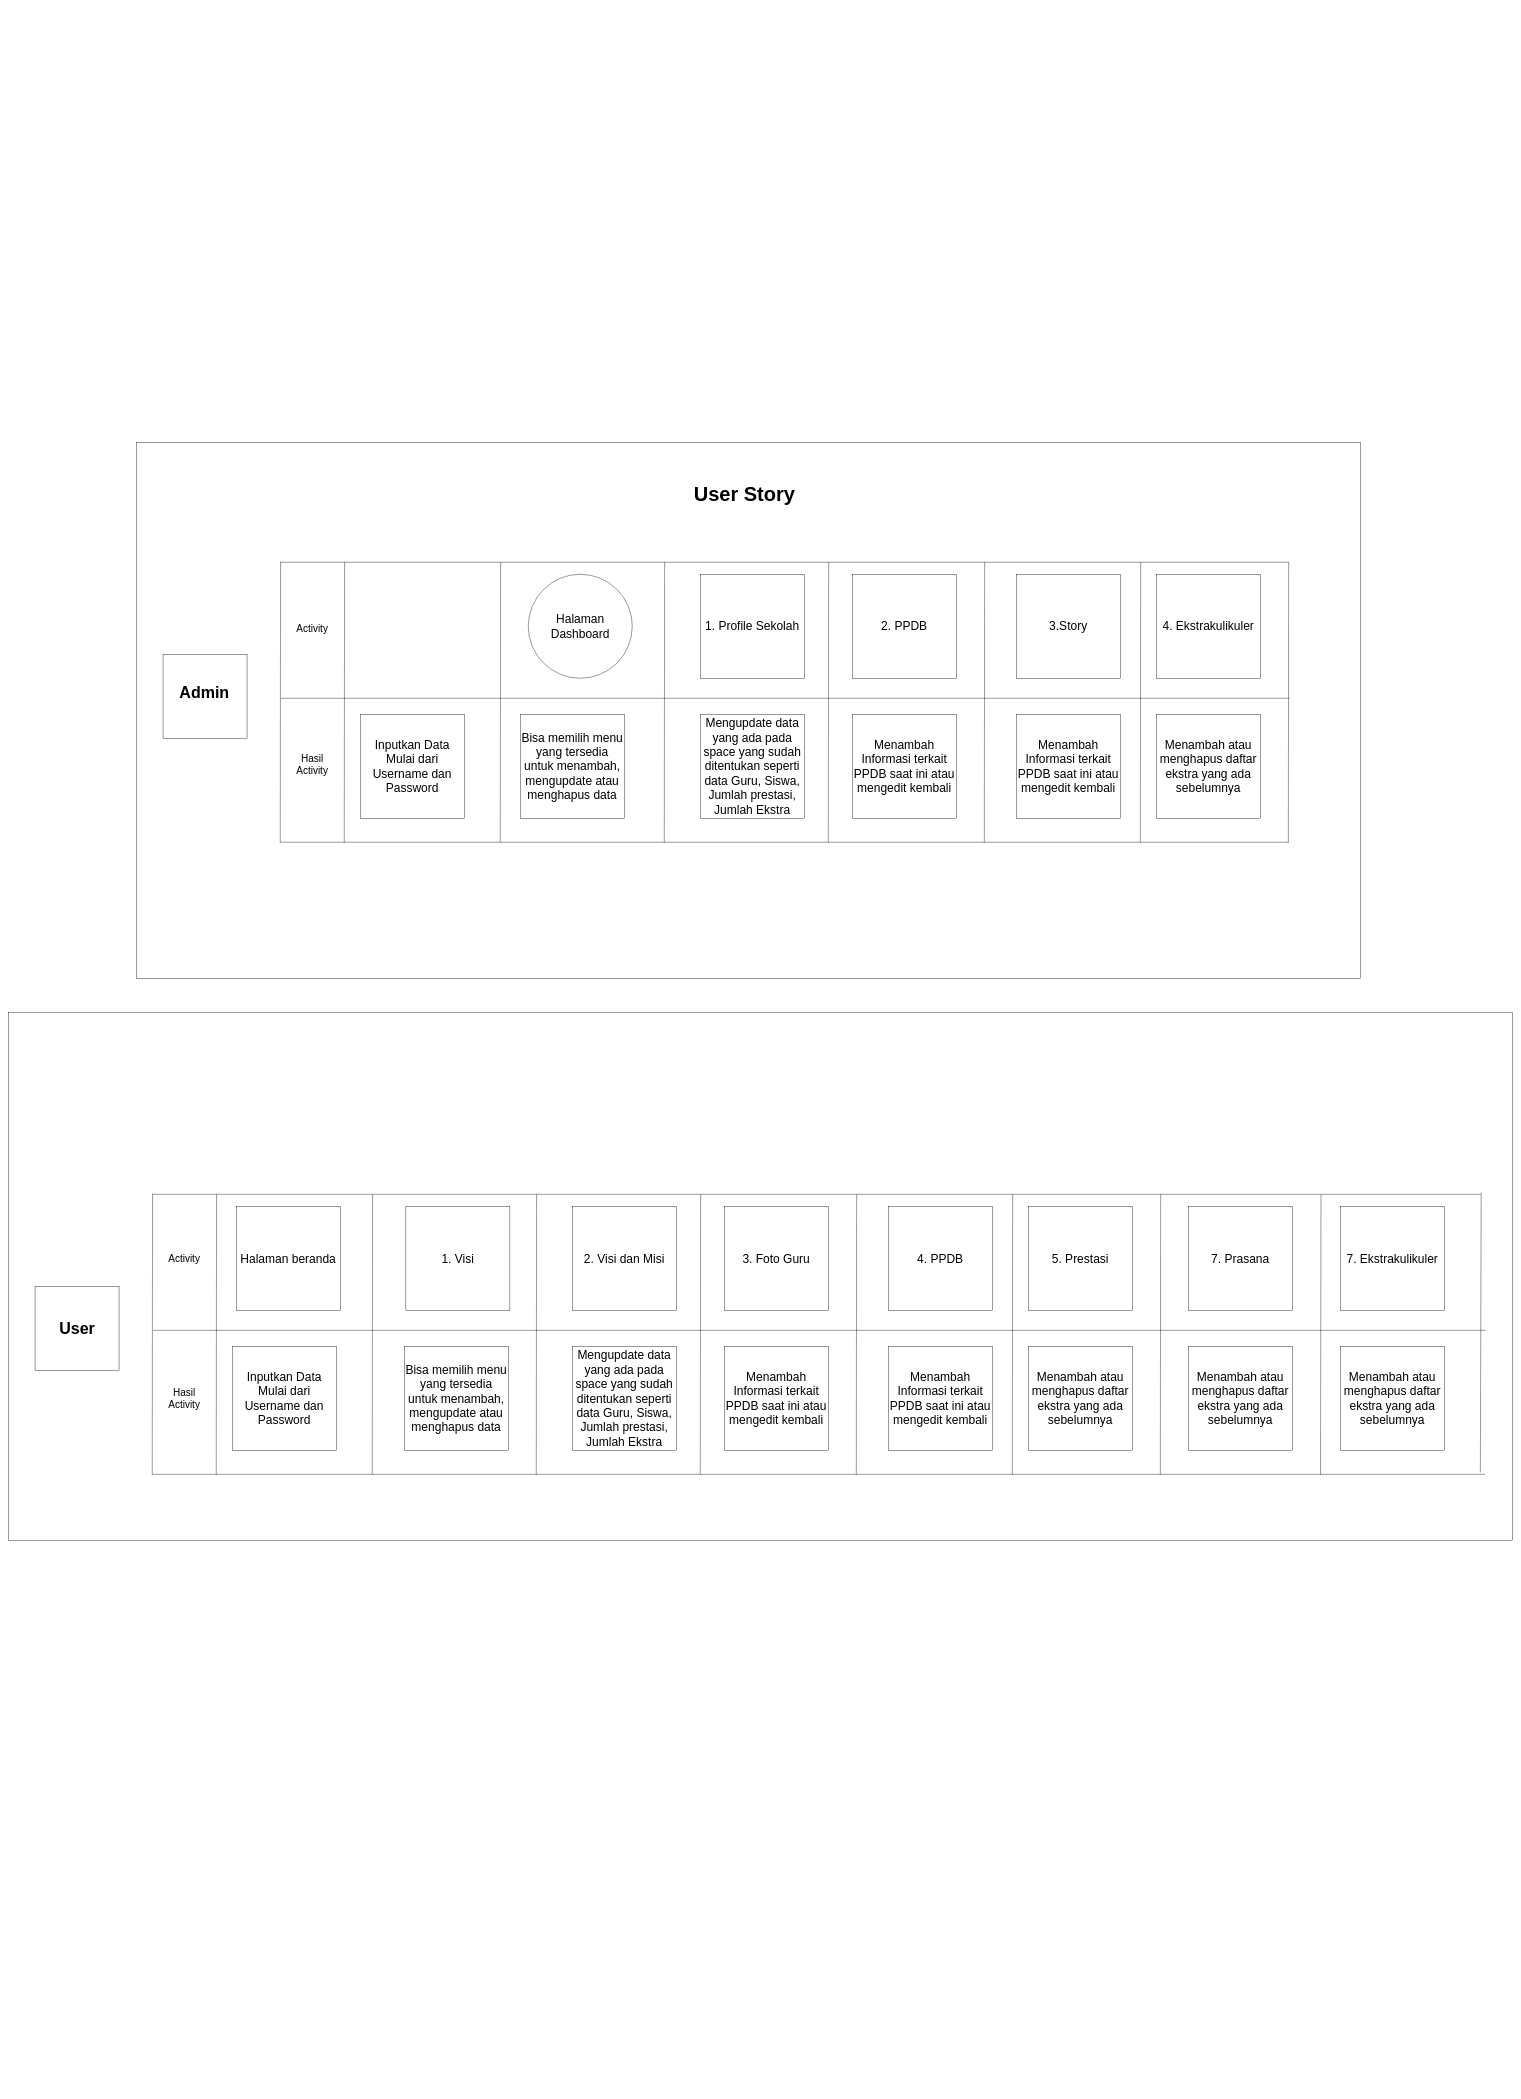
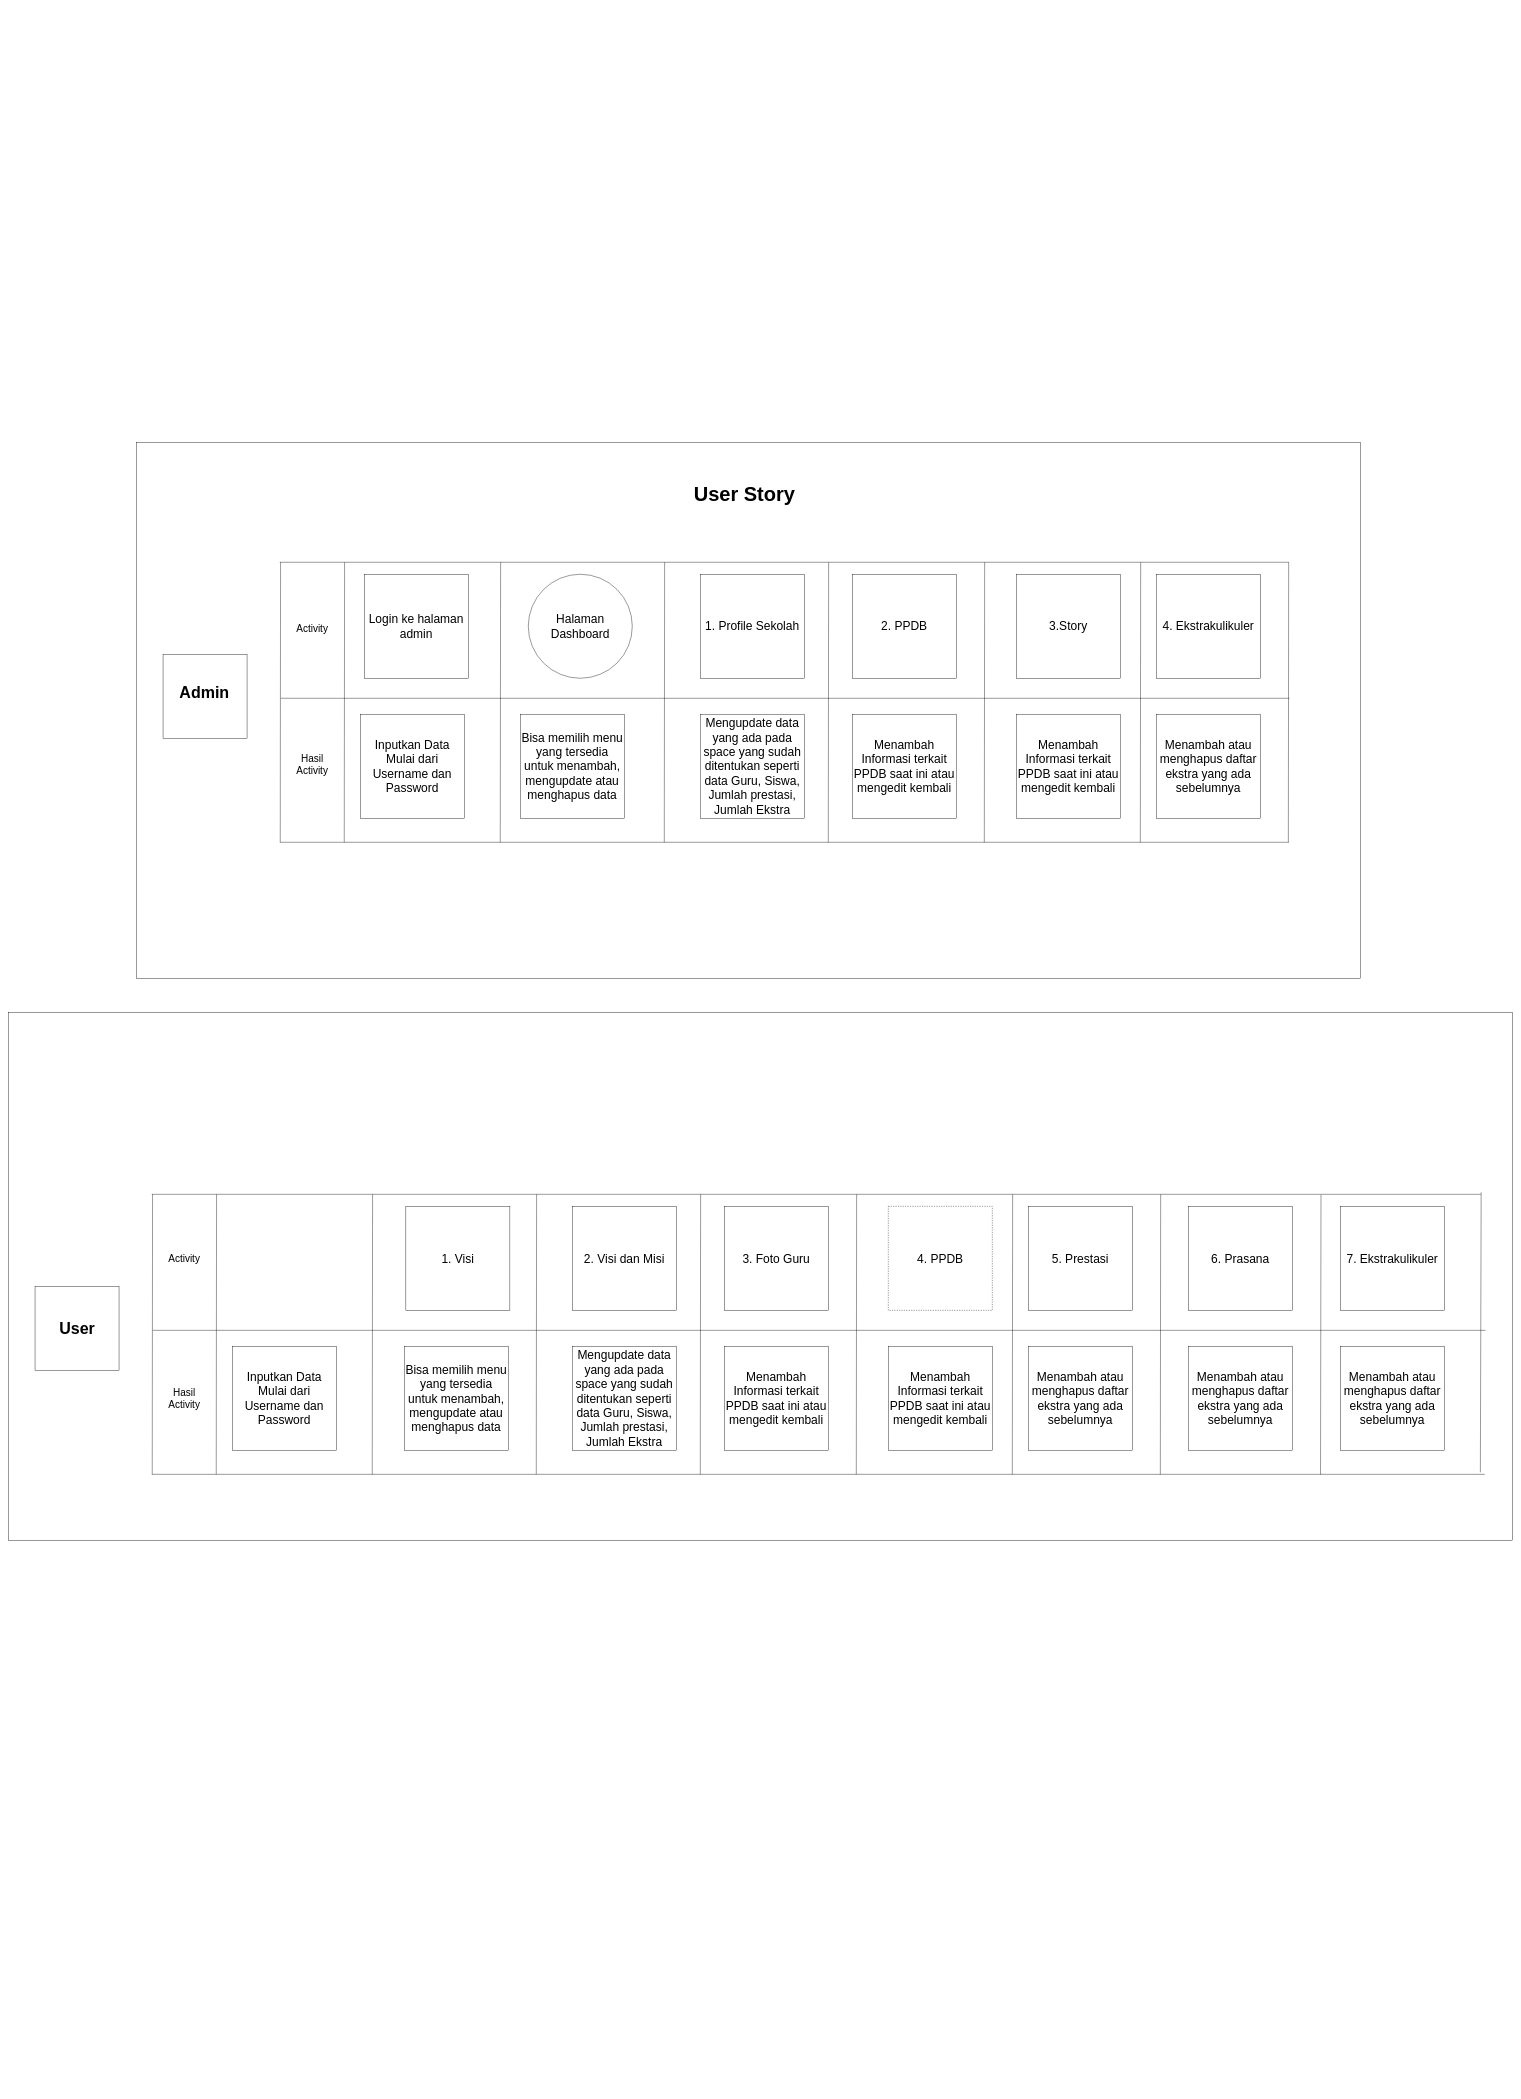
node "Login ke halaman admin": added
node "Halaman beranda": removed
node "4. PPDB": style solid -> dashed
node "7. Prasana": label "7. Prasana" -> "6. Prasana"
